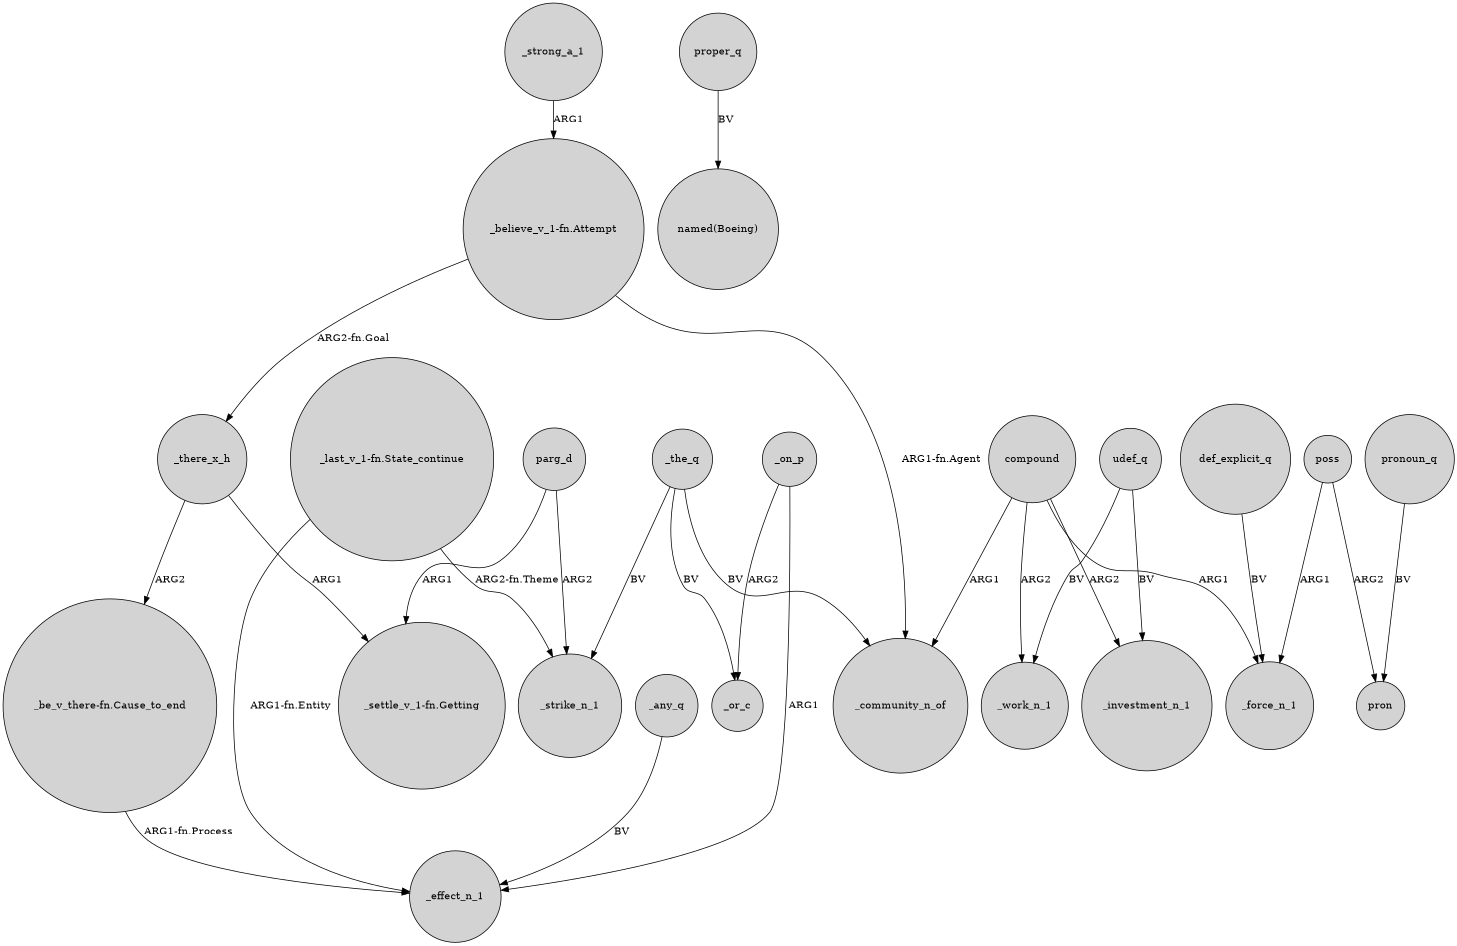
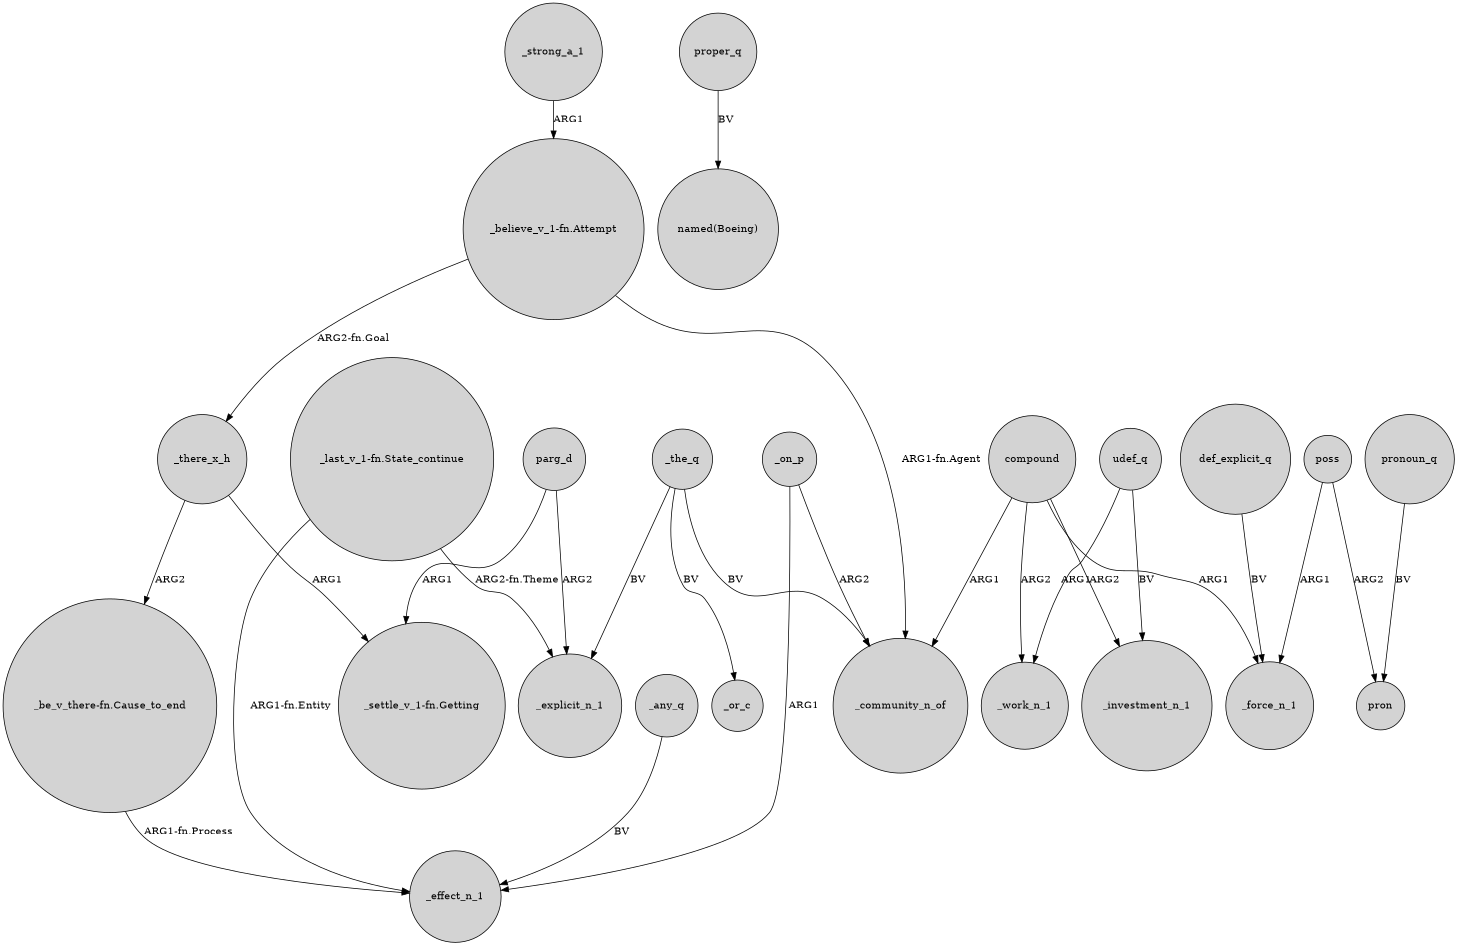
edge "_on_p" -> "_or_c": now "_on_p" -> "_community_n_of"
edge "udef_q" -> "_work_n_1": label "BV" -> "ARG1"
node "_strike_n_1": label "_strike_n_1" -> "_explicit_n_1"
